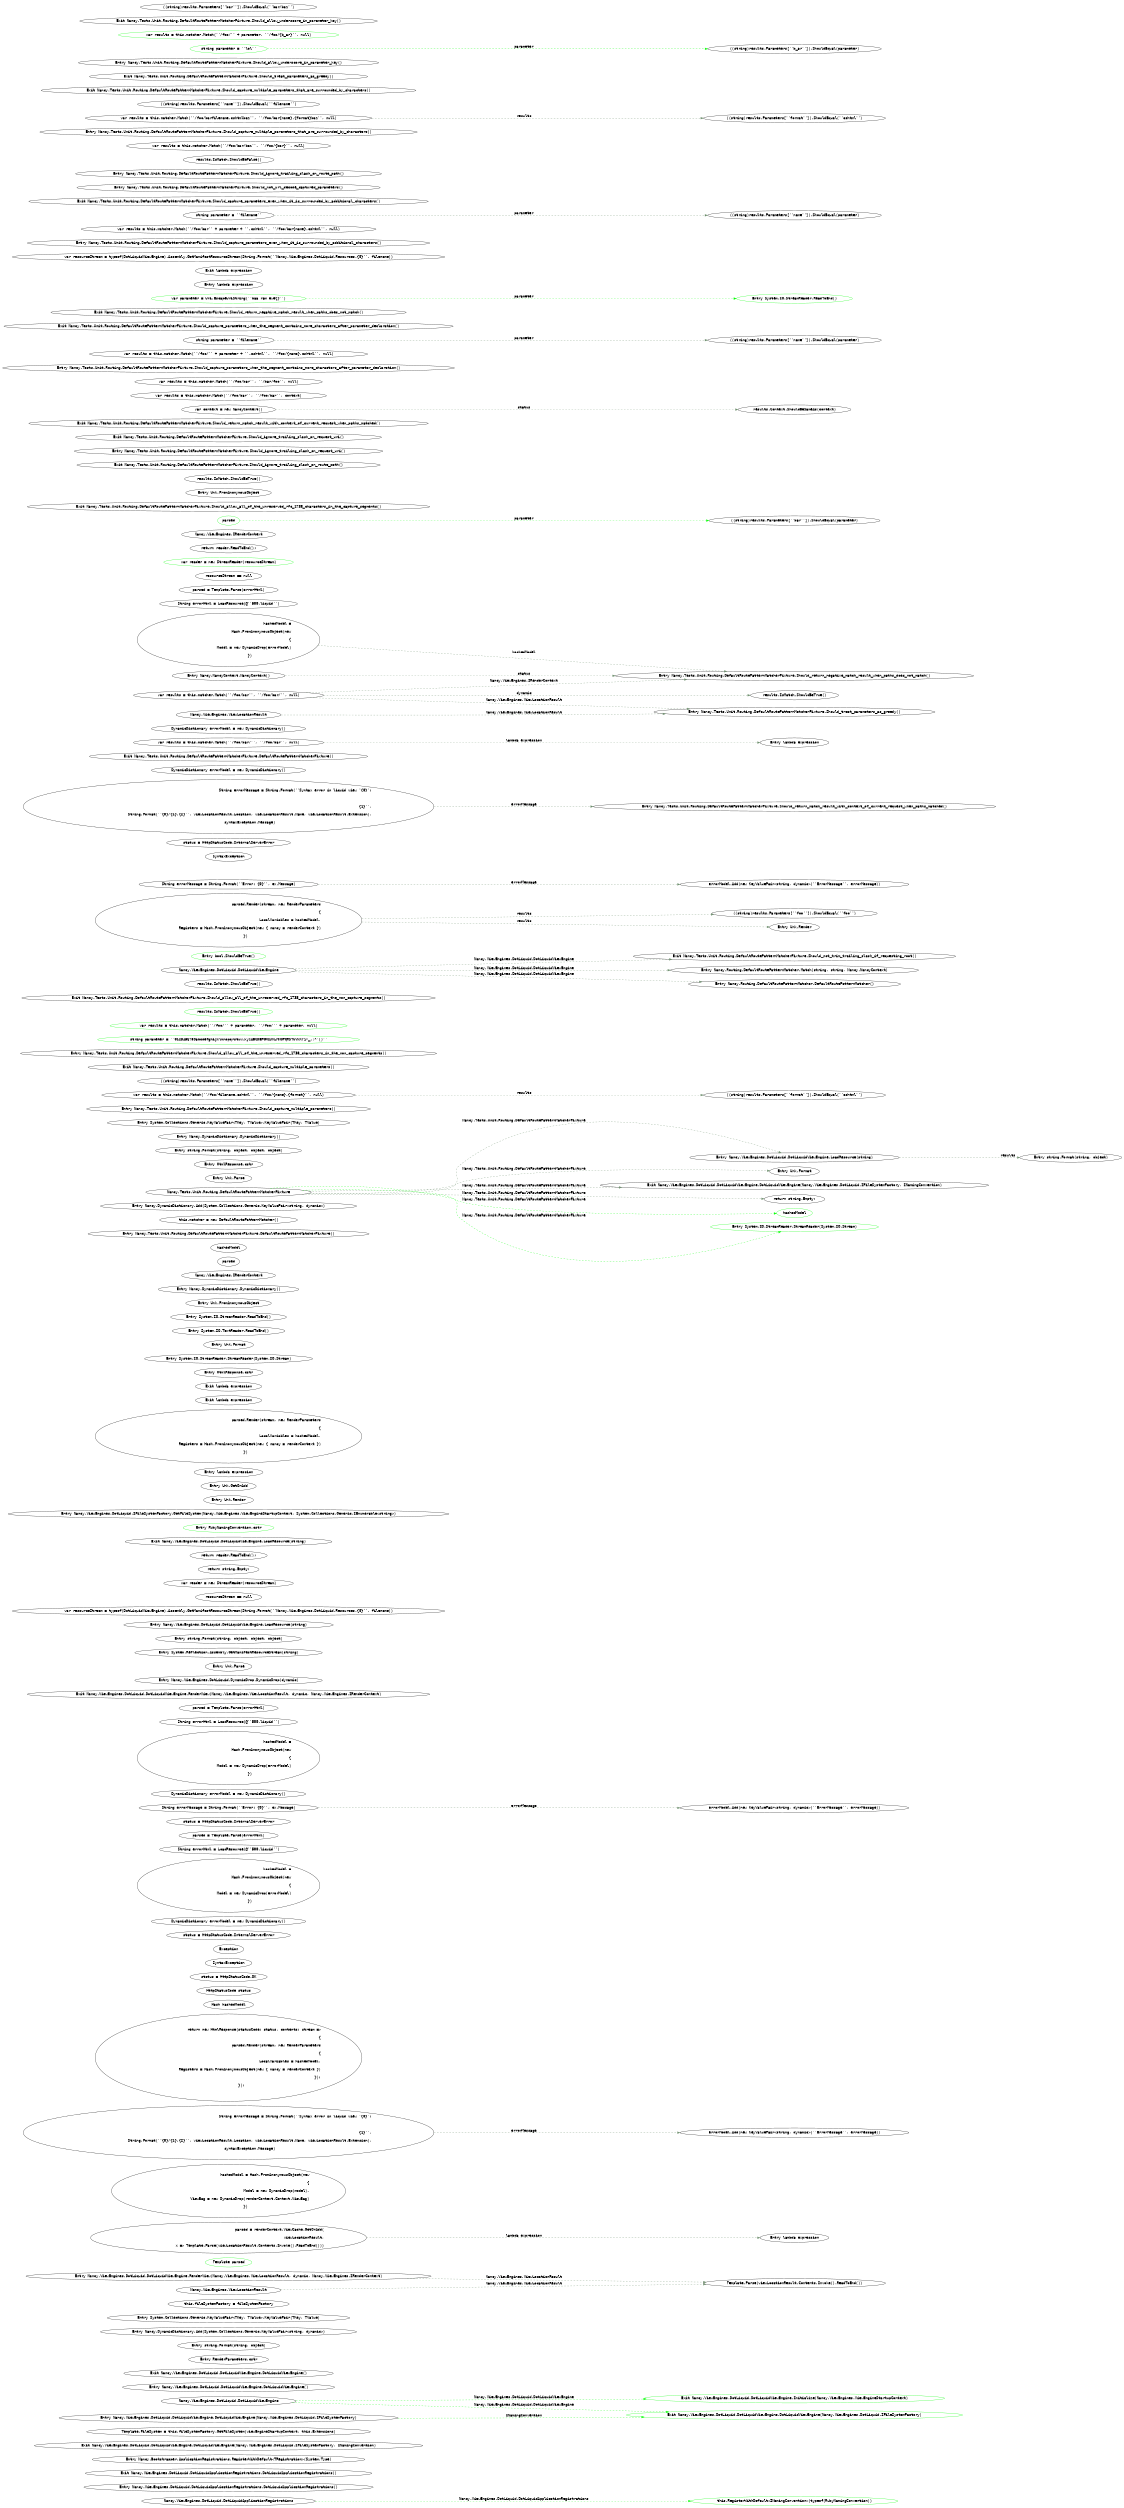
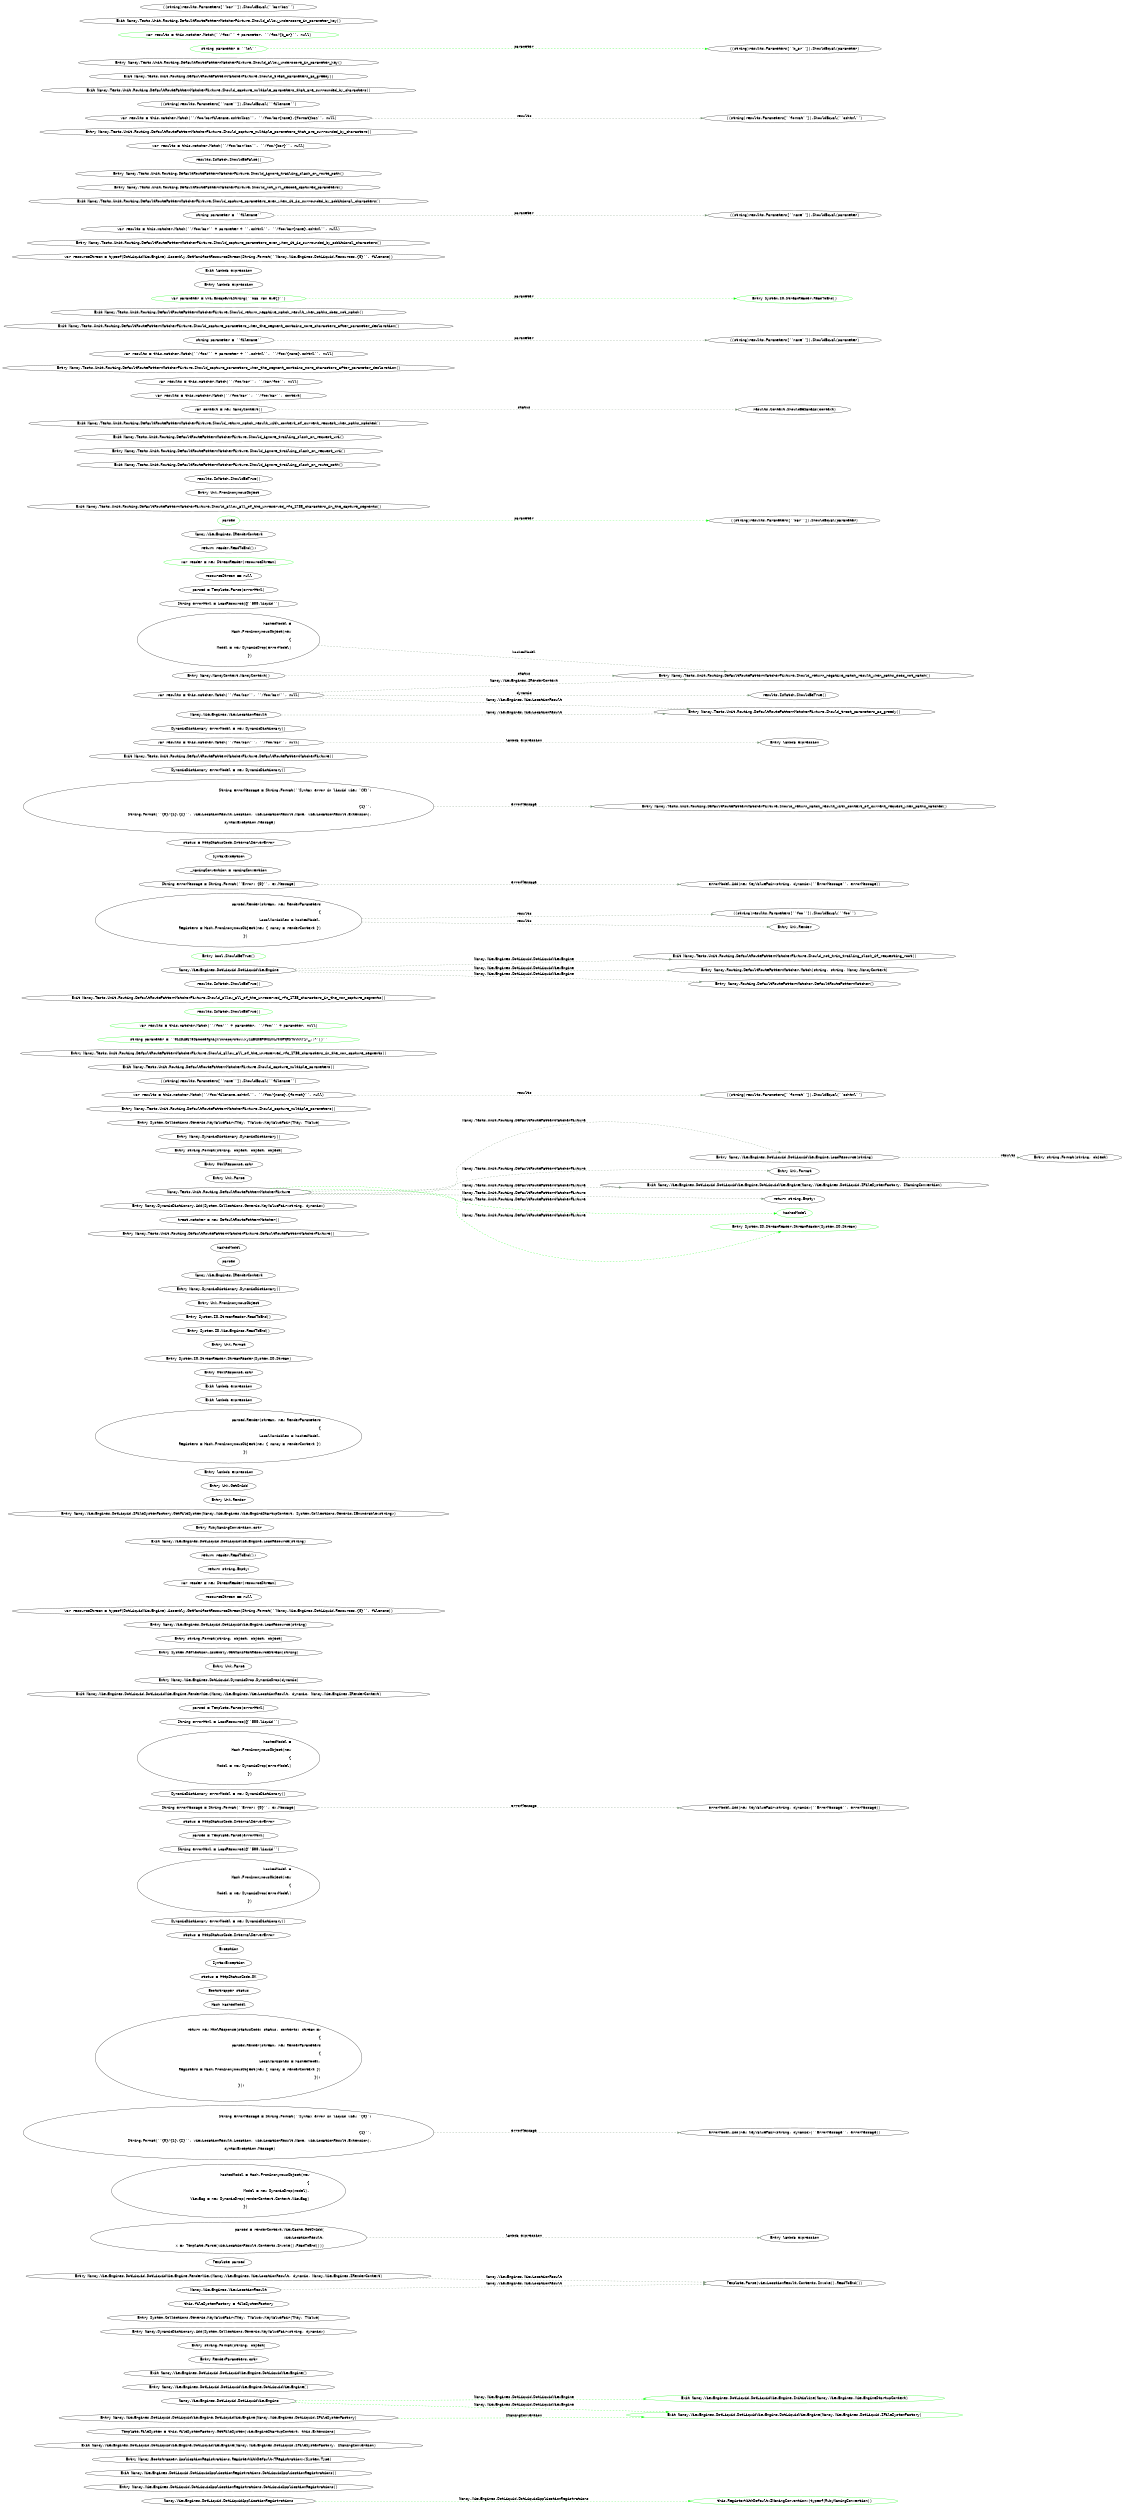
node "_namingConvention = namingConvention": added
node "this.matcher = new DefaultRoutePatternMatcher()": label "this.matcher = new DefaultRoutePatternMatcher()" -> "treat.matcher = new DefaultRoutePatternMatcher()"
node "Entry System.IO.TextReader.ReadToEnd()": label "Entry System.IO.TextReader.ReadToEnd()" -> "Entry System.IO.ViewEngines.ReadToEnd()"
node "Entry RubyNamingConvention.cstr": color green -> black
node "HttpStatusCode status": label "HttpStatusCode status" -> "Bootstrapper status"
node "Template parsed": color green -> black
